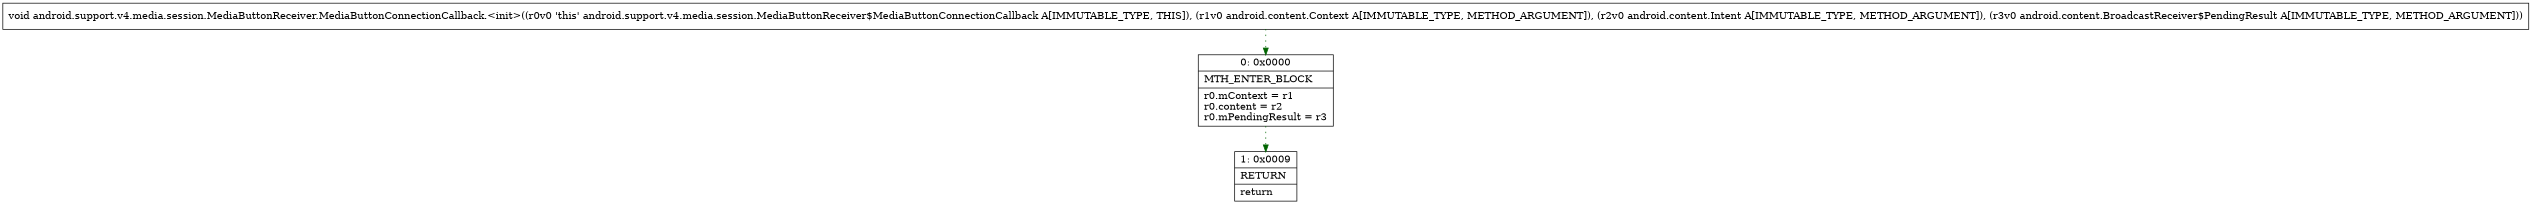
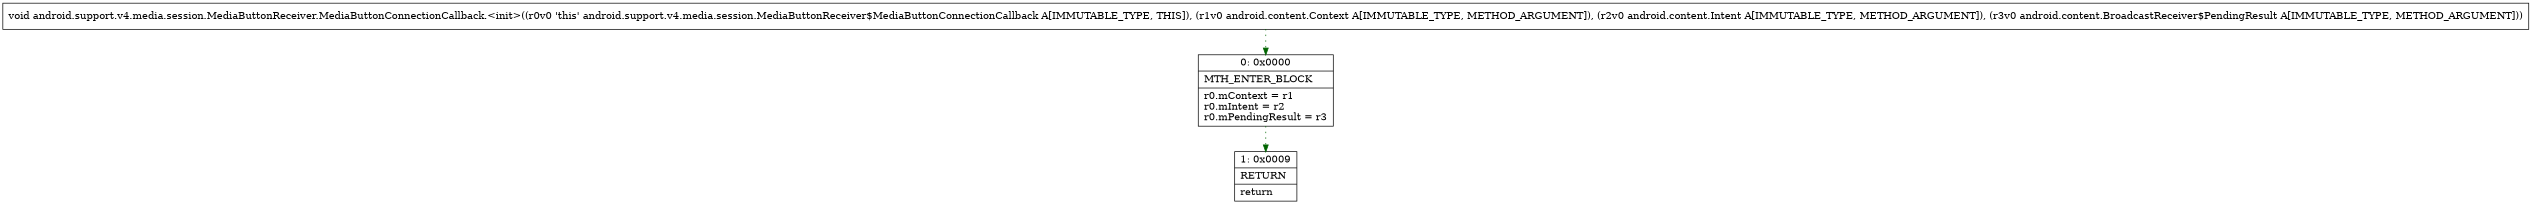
node "0: 0x0000": text "r0.content = r2" -> "r0.mIntent = r2"
